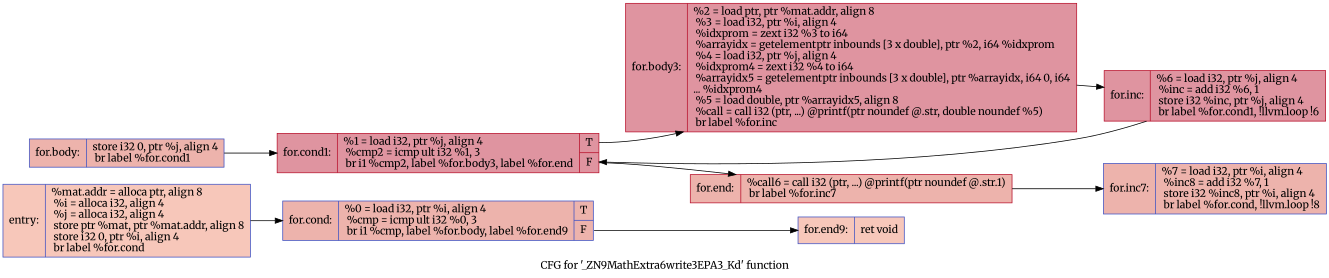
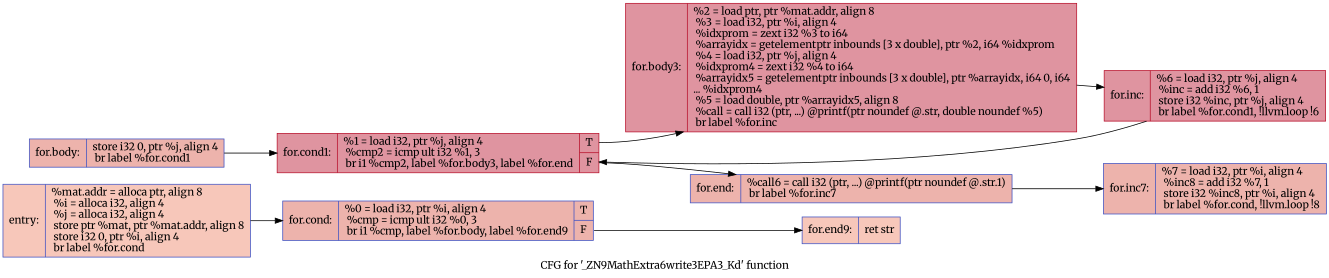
node "for.end:": color #b70d28ff -> #3d50c3ff
node "for.end9:": text "ret void" -> "ret str"
